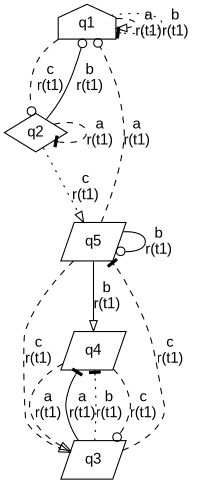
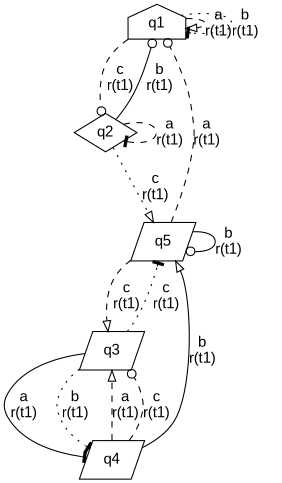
edge "q5" -> "q4": reversed
edge "q3" -> "q5": style dashed -> dotted
